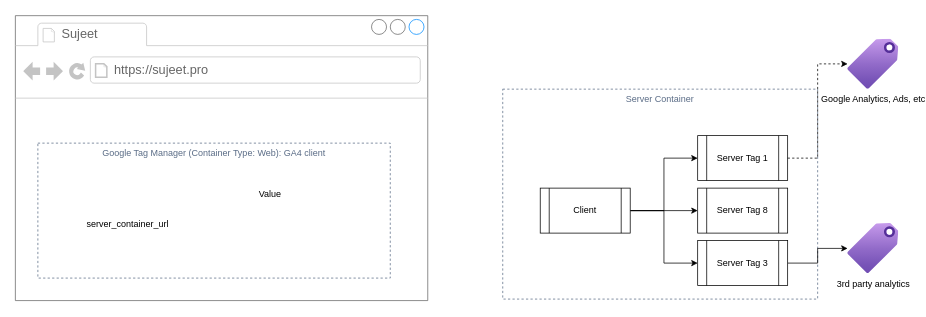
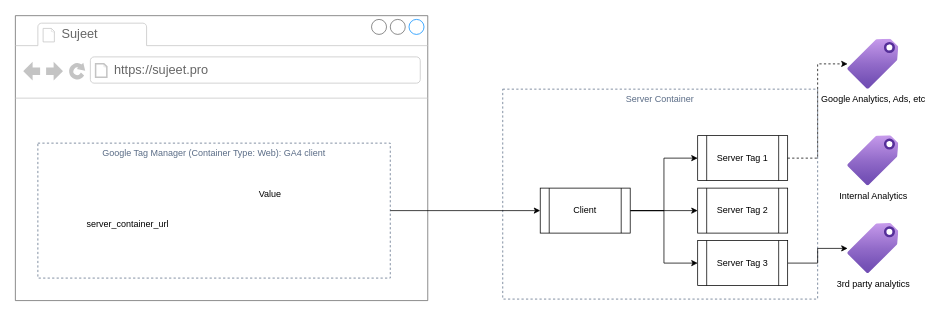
node "Internal Analytics": added
edge "Google Tag Manager (Container Type: Web): GA4 client" -> "Client": added
node "Server Tag 8": label "Server Tag 8" -> "Server Tag 2"
